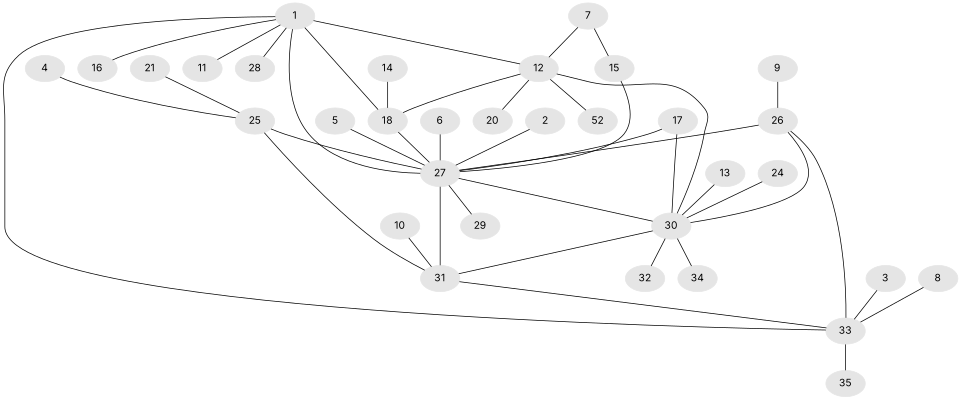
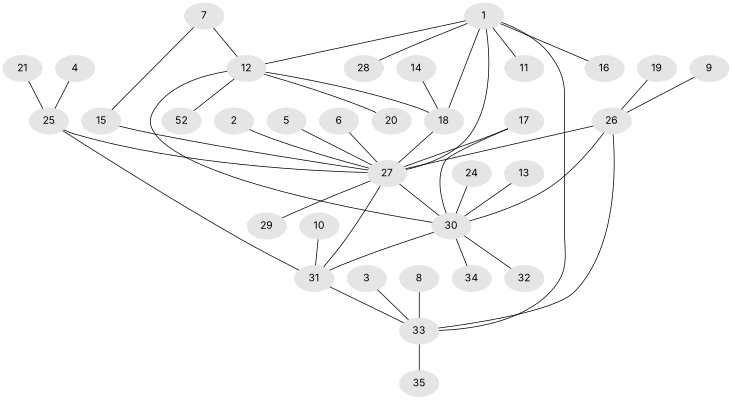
node "19": added
